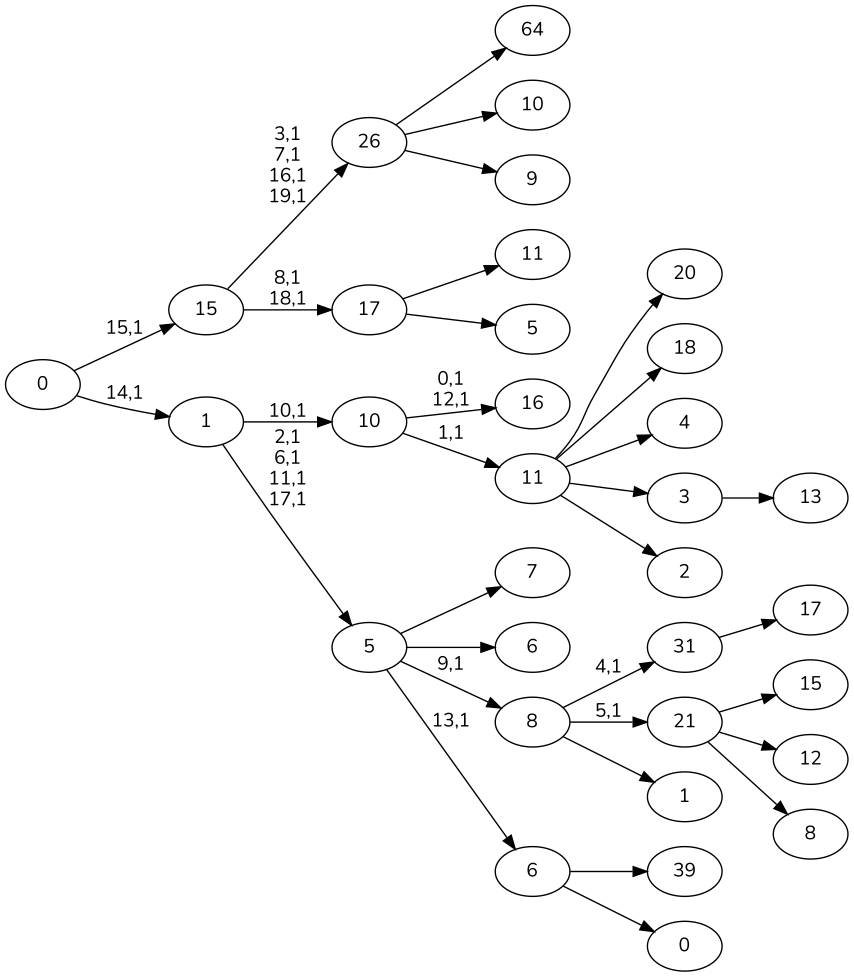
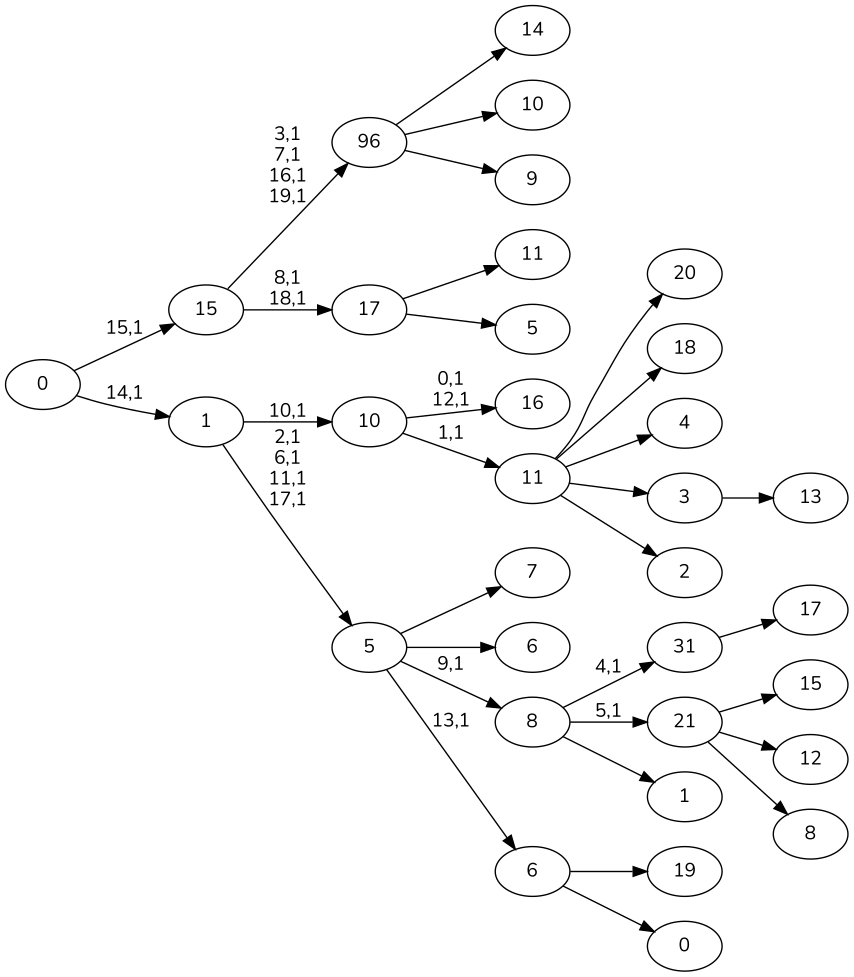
node "64": label "64" -> "14"
node "26": label "26" -> "96"
node "39": label "39" -> "19"
